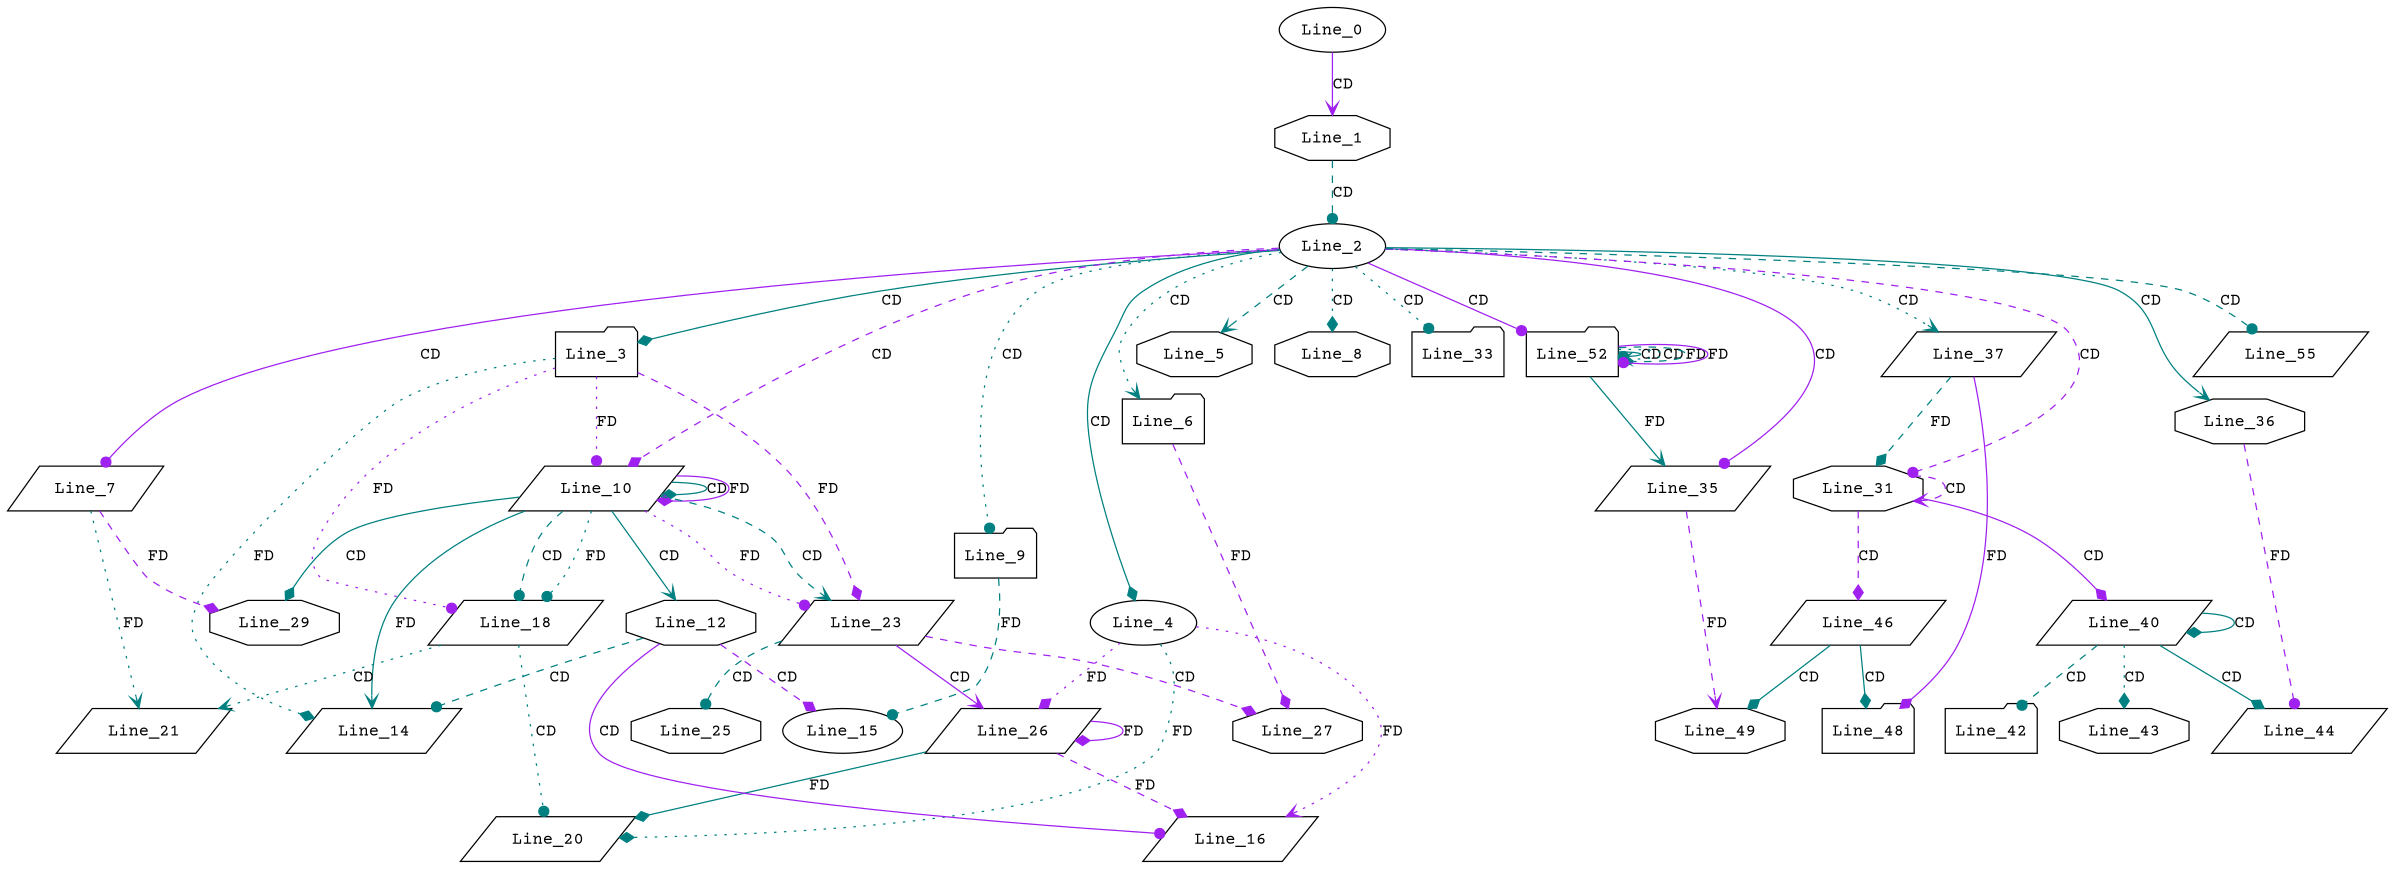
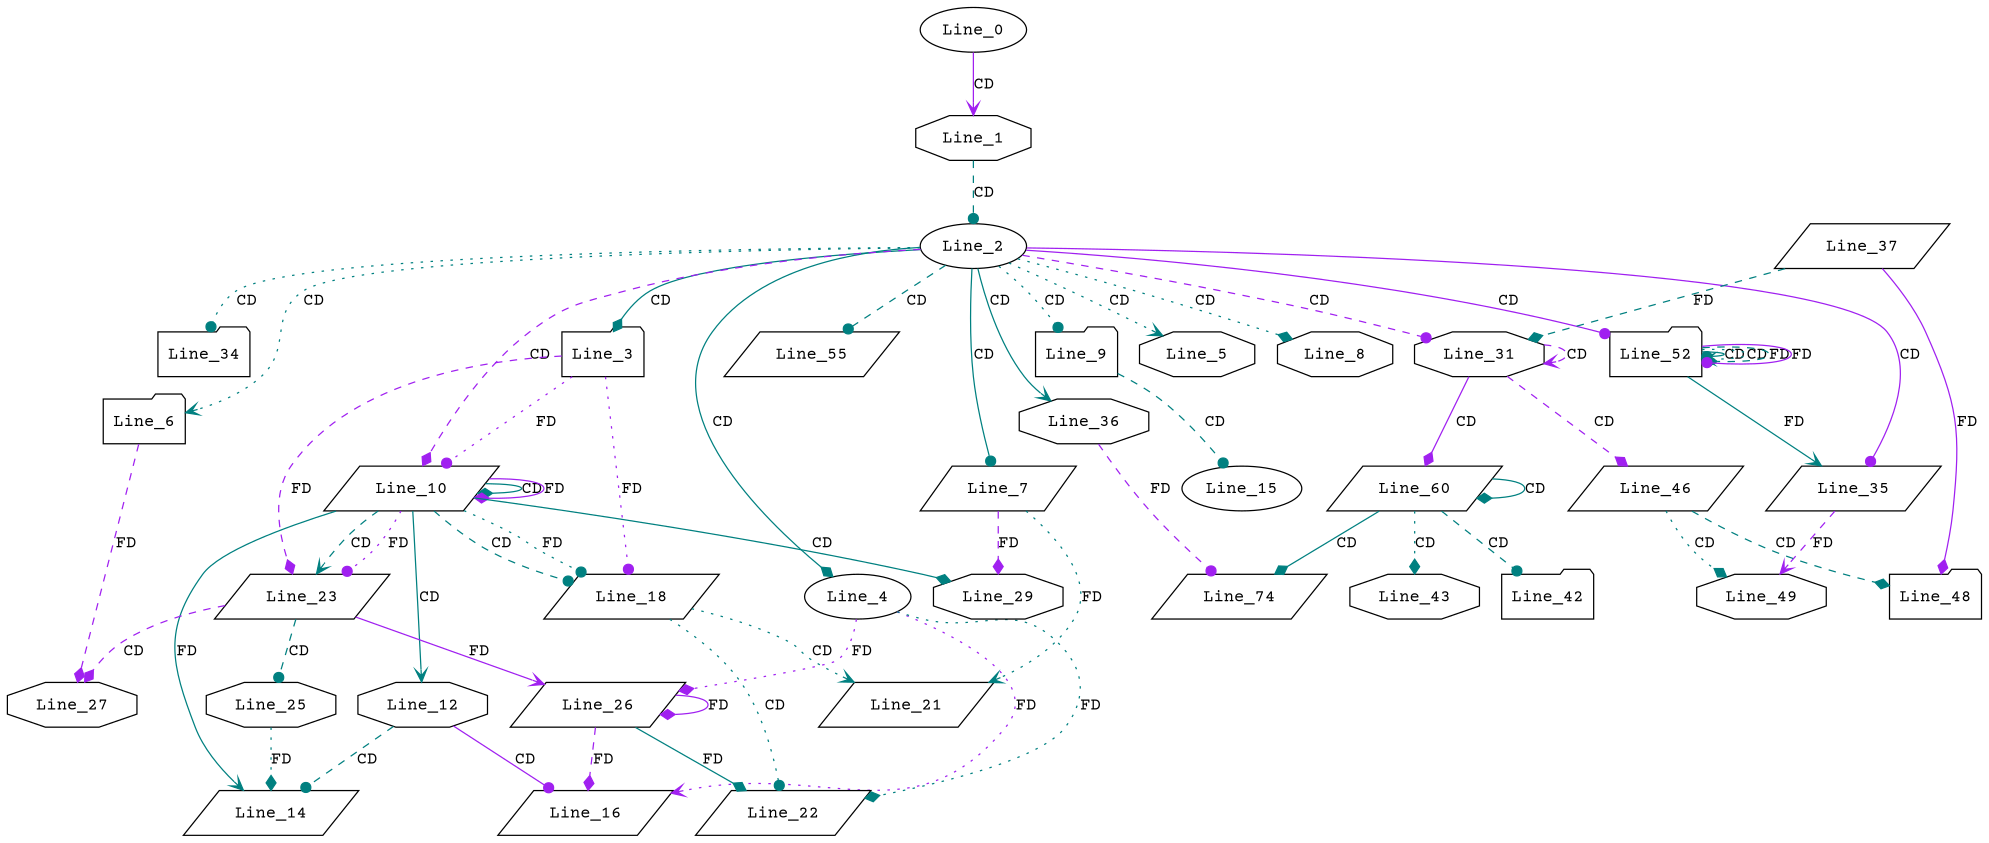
edge "Line_2" -> "Line_37": removed, label "CD"
edge "Line_2" -> "Line_5": style dashed -> dotted
edge "Line_2" -> "Line_7": color purple -> teal
node "Line_33": label "Line_33" -> "Line_34"
edge "Line_3" -> "Line_14": now "Line_25" -> "Line_14"
edge "Line_9" -> "Line_15": label "FD" -> "CD"
node "Line_40": label "Line_40" -> "Line_60"
edge "Line_46" -> "Line_48": style solid -> dashed
edge "Line_46" -> "Line_49": style solid -> dotted
edge "Line_12" -> "Line_15": removed, label "CD"
edge "Line_23" -> "Line_26": label "CD" -> "FD"
node "Line_44": label "Line_44" -> "Line_74"
node "Line_20": label "Line_20" -> "Line_22"
